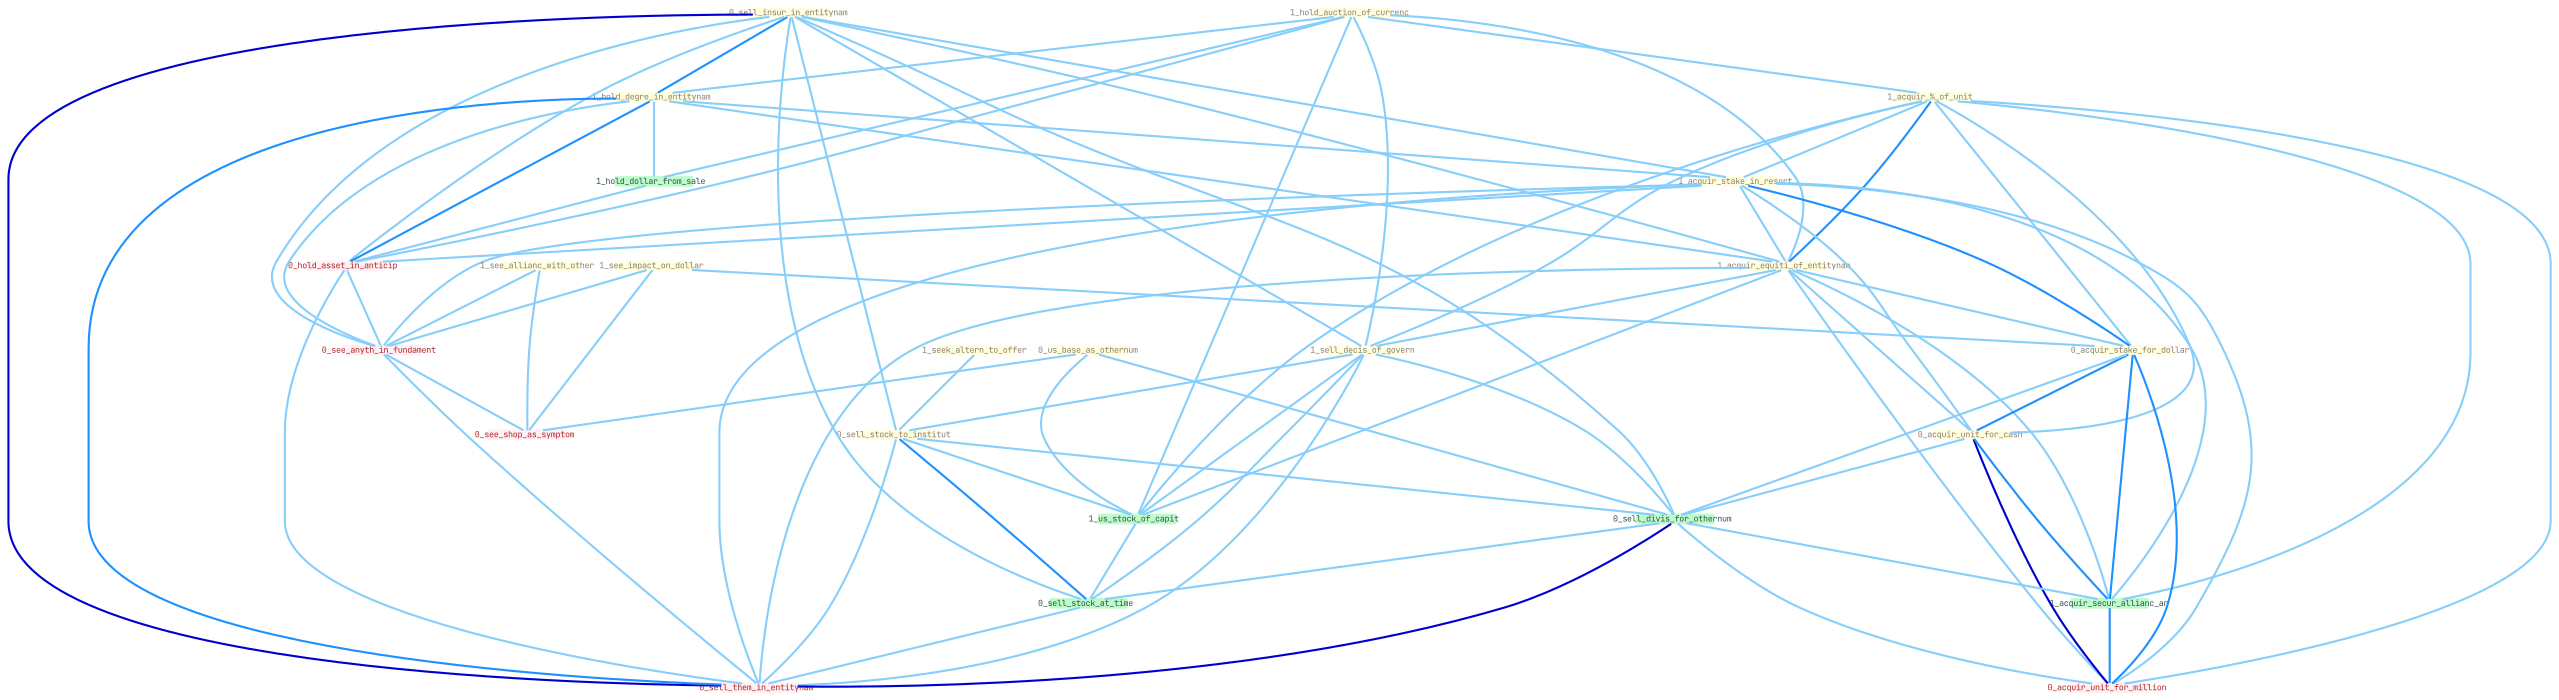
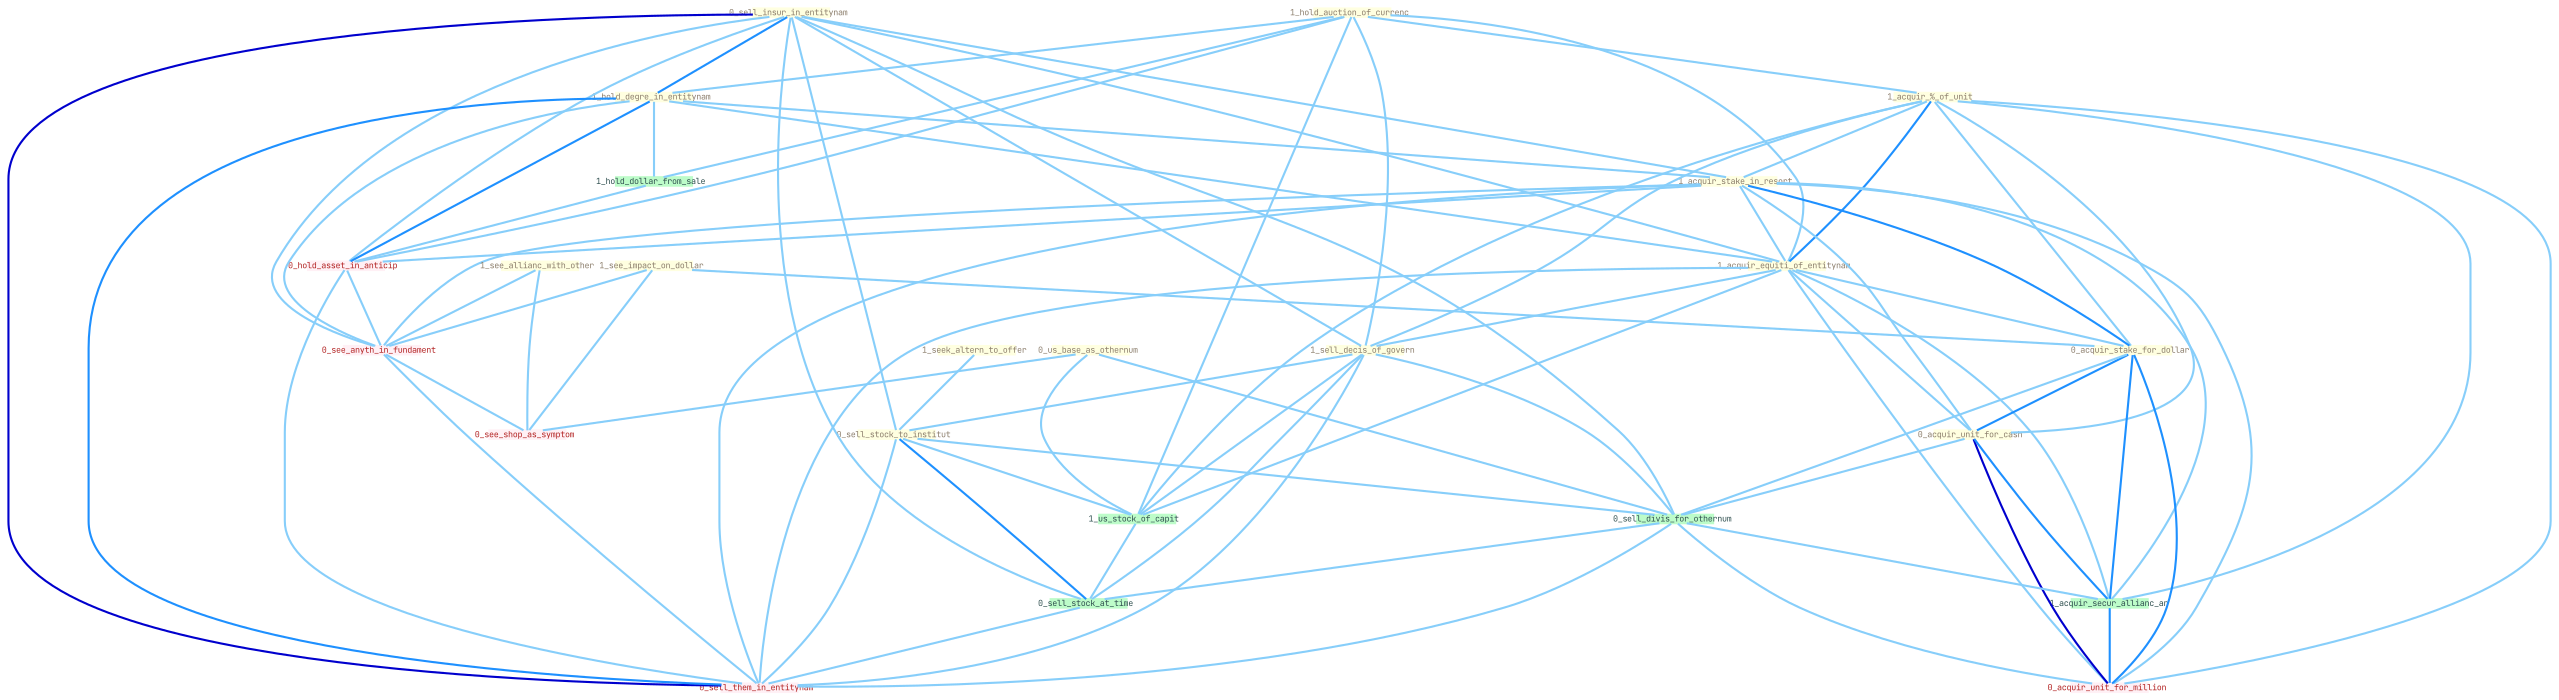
edge "0_sell_divis_for_othernum" -- "0_sell_them_in_entitynam": color #0000cd -> #87cefa
